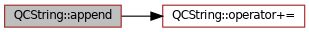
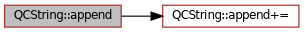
node "QCString::operator+=": label "QCString::operator+=" -> "QCString::append+="
